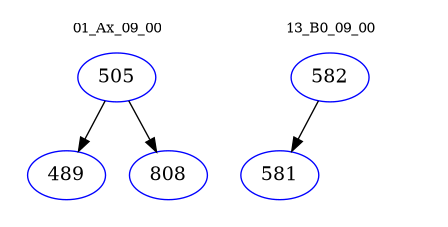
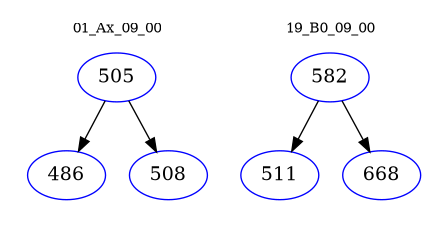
cluster "13_B0_09_00": label "13_B0_09_00" -> "19_B0_09_00"
node "489": label "489" -> "486"
node "808": label "808" -> "508"
node "581": label "581" -> "511"
node "668": added
